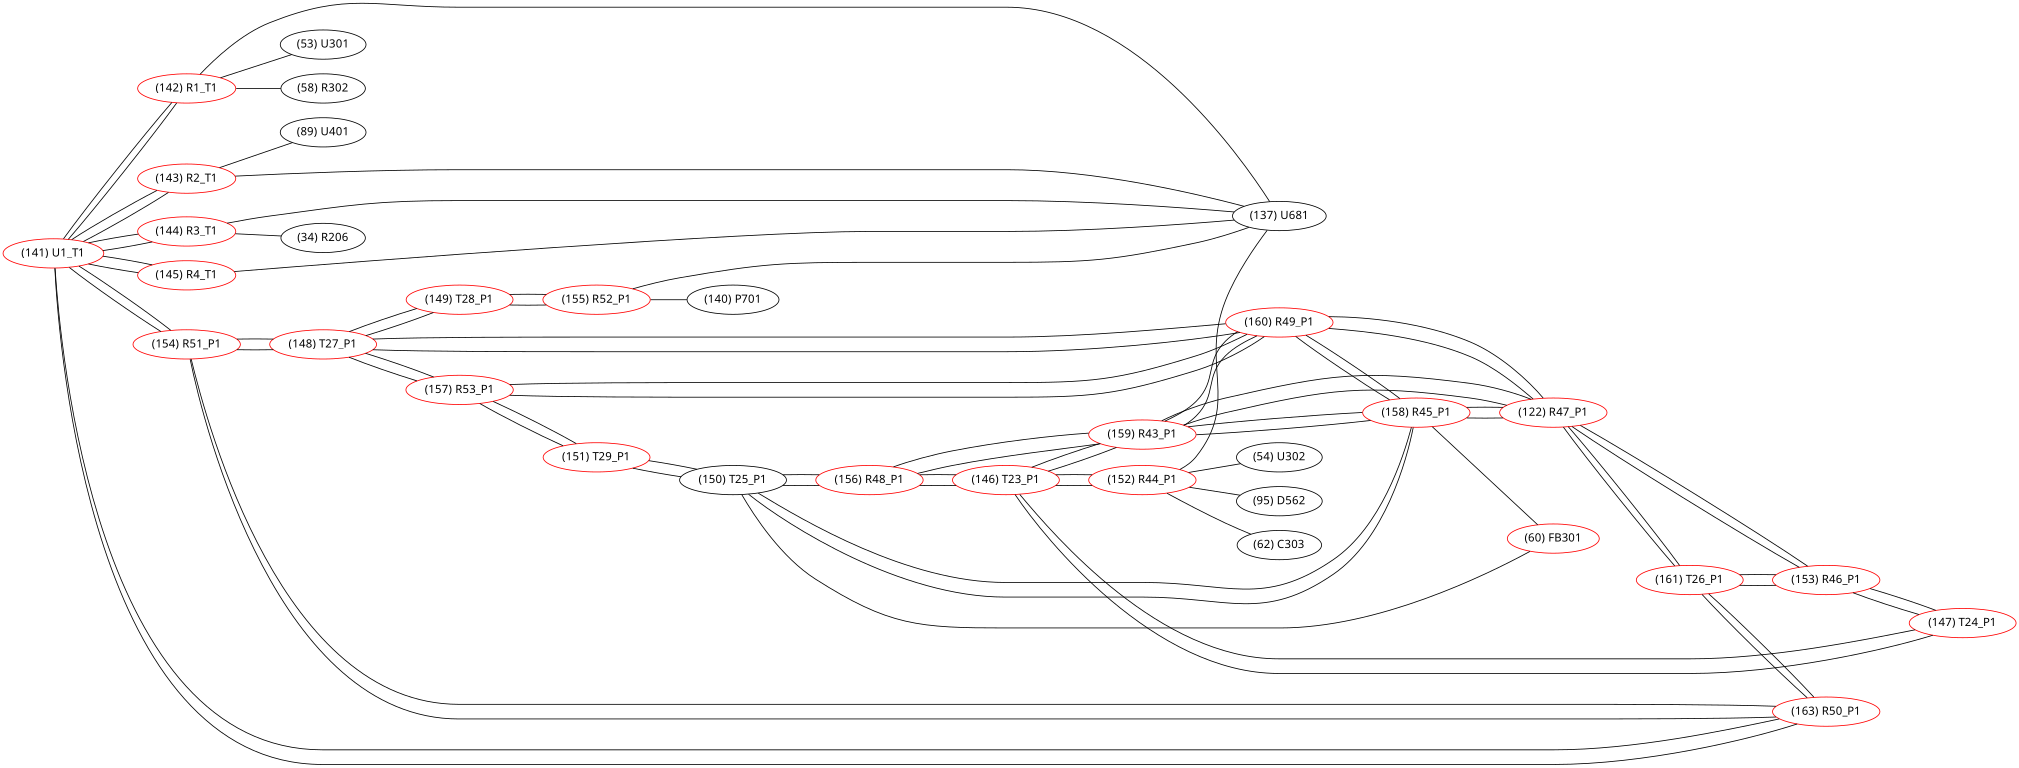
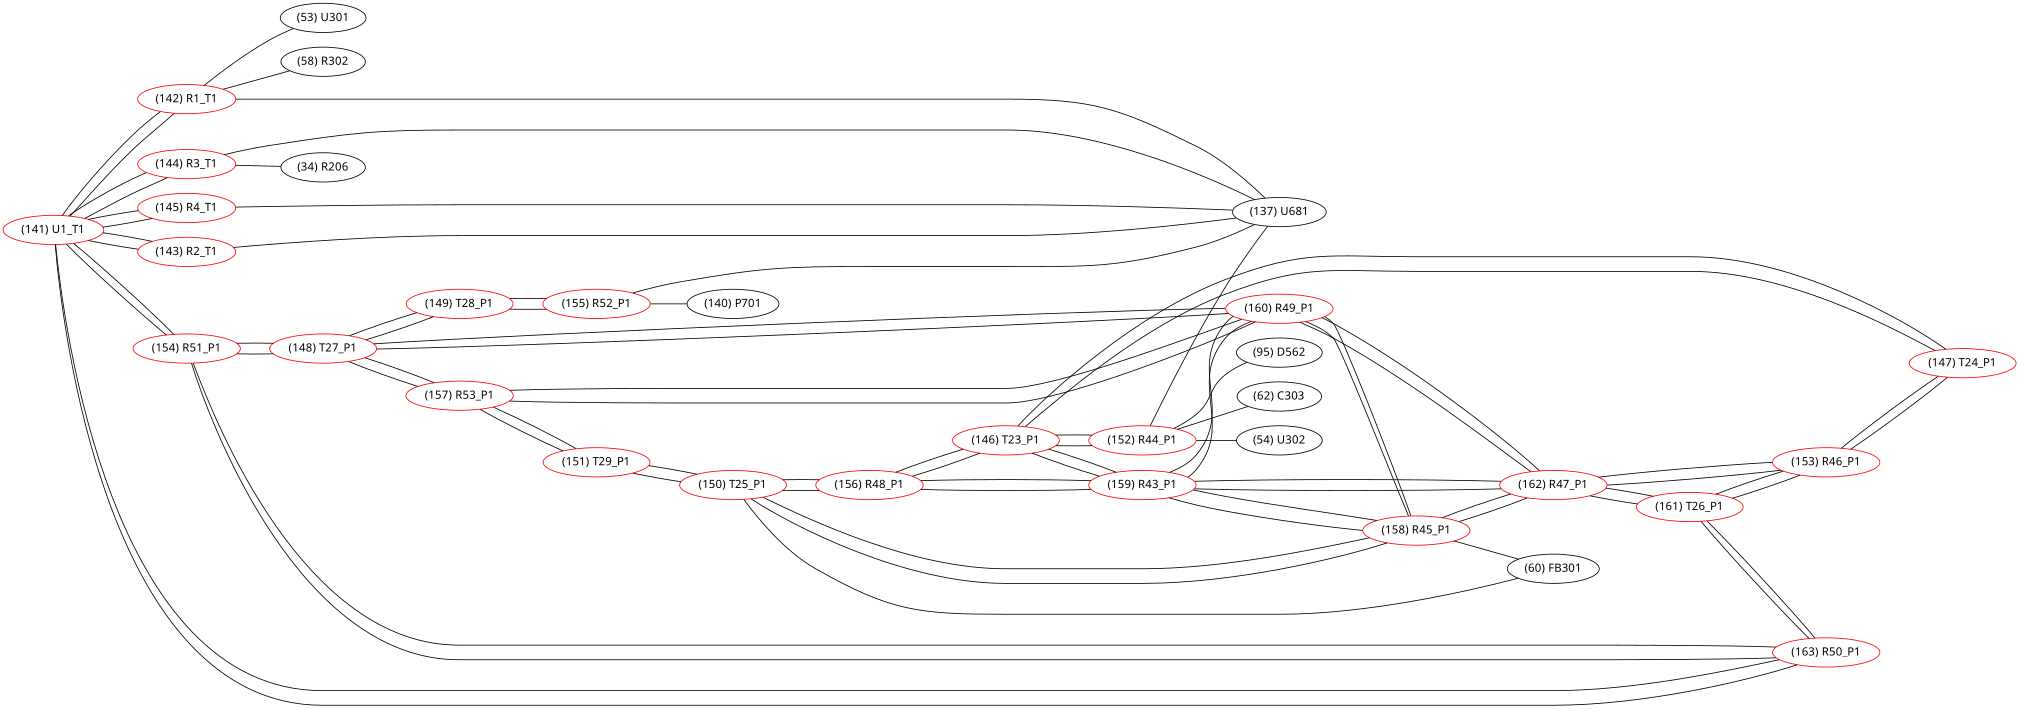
node "(89) U401": removed
node "(122) R47_P1": label "(122) R47_P1" -> "(162) R47_P1"
node "(150) T25_P1": color black -> red
node "(60) FB301": color red -> black
